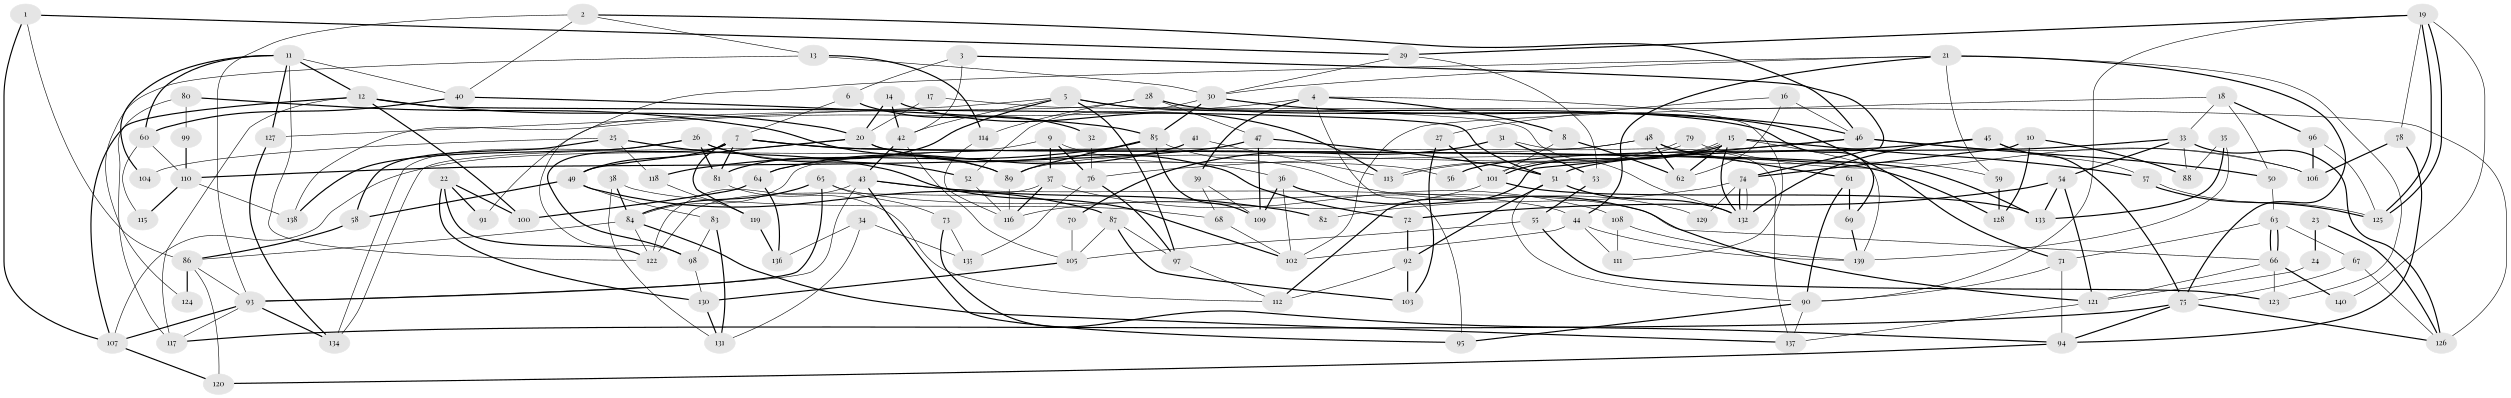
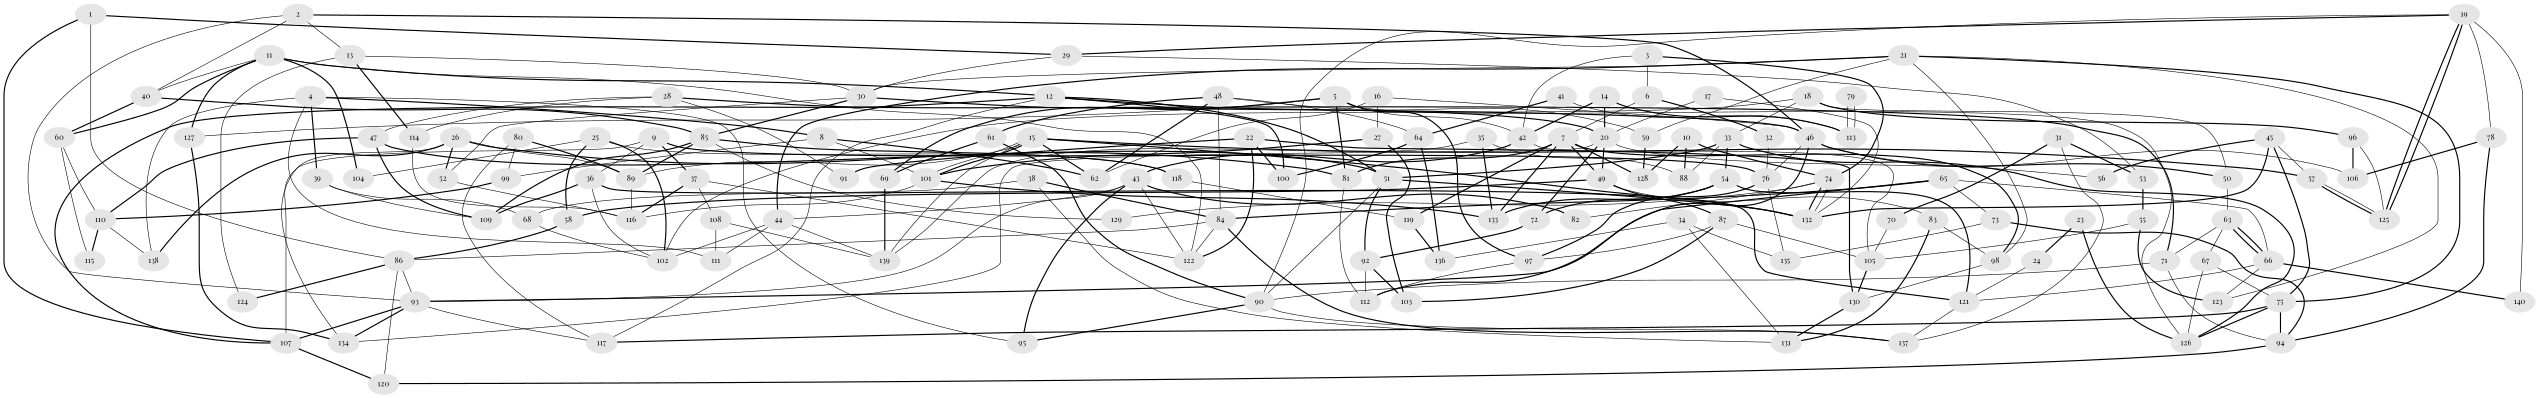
edge "8" -- "99": added
edge "79" -- "106": removed
